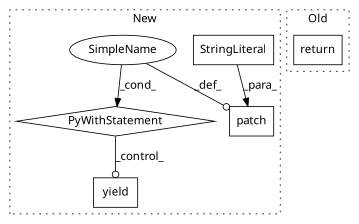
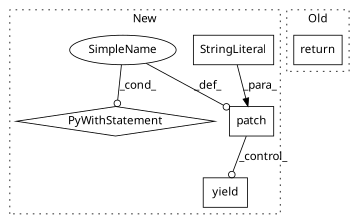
edge "SimpleName" -> "PyWithStatement": arrowhead normal -> odot
edge "PyWithStatement" -> "yield": now "patch" -> "yield"
